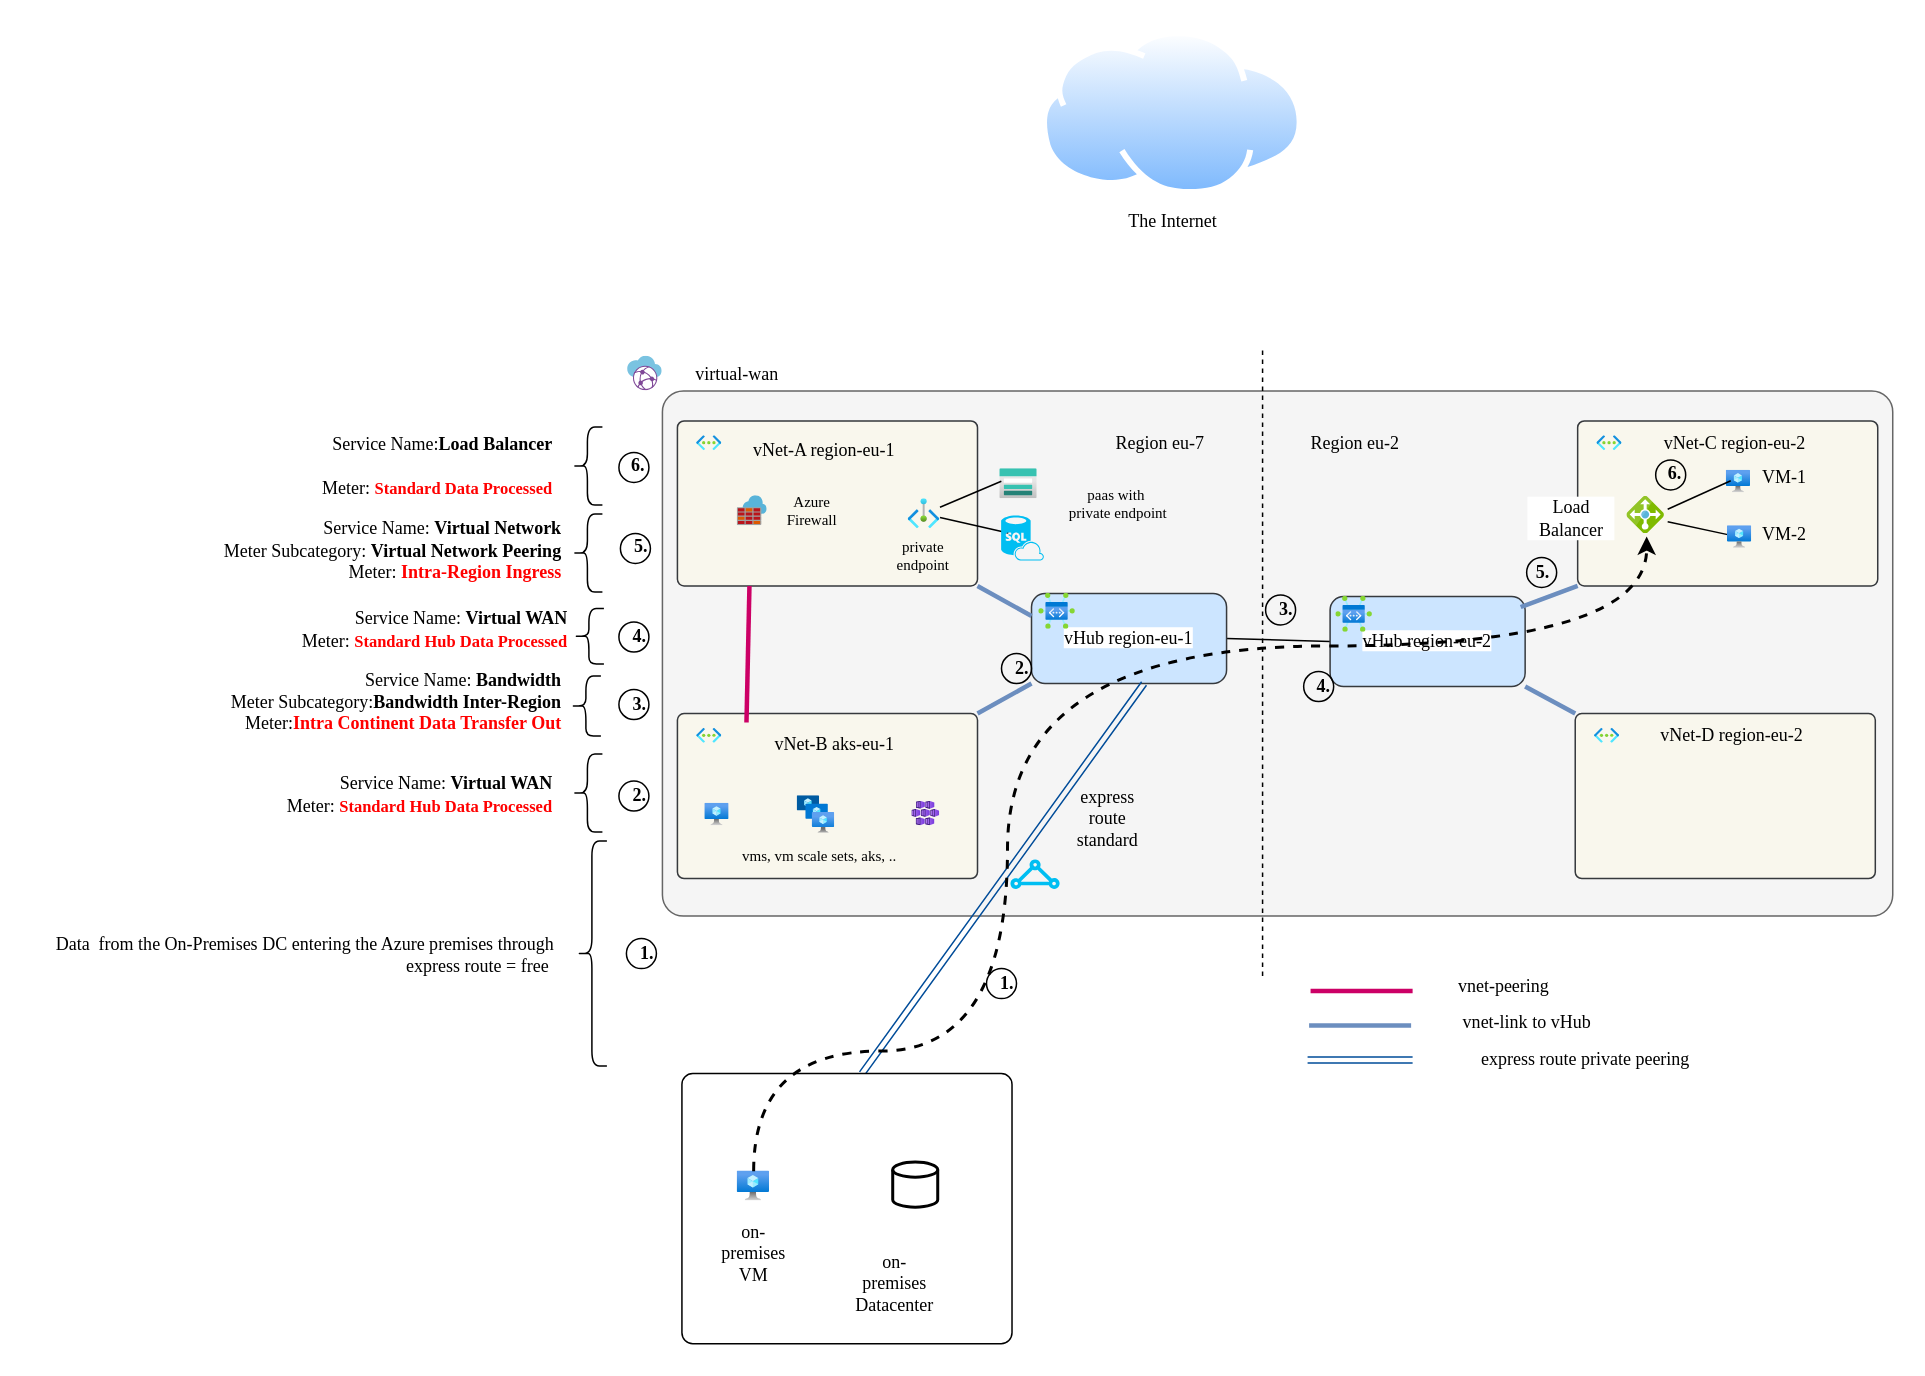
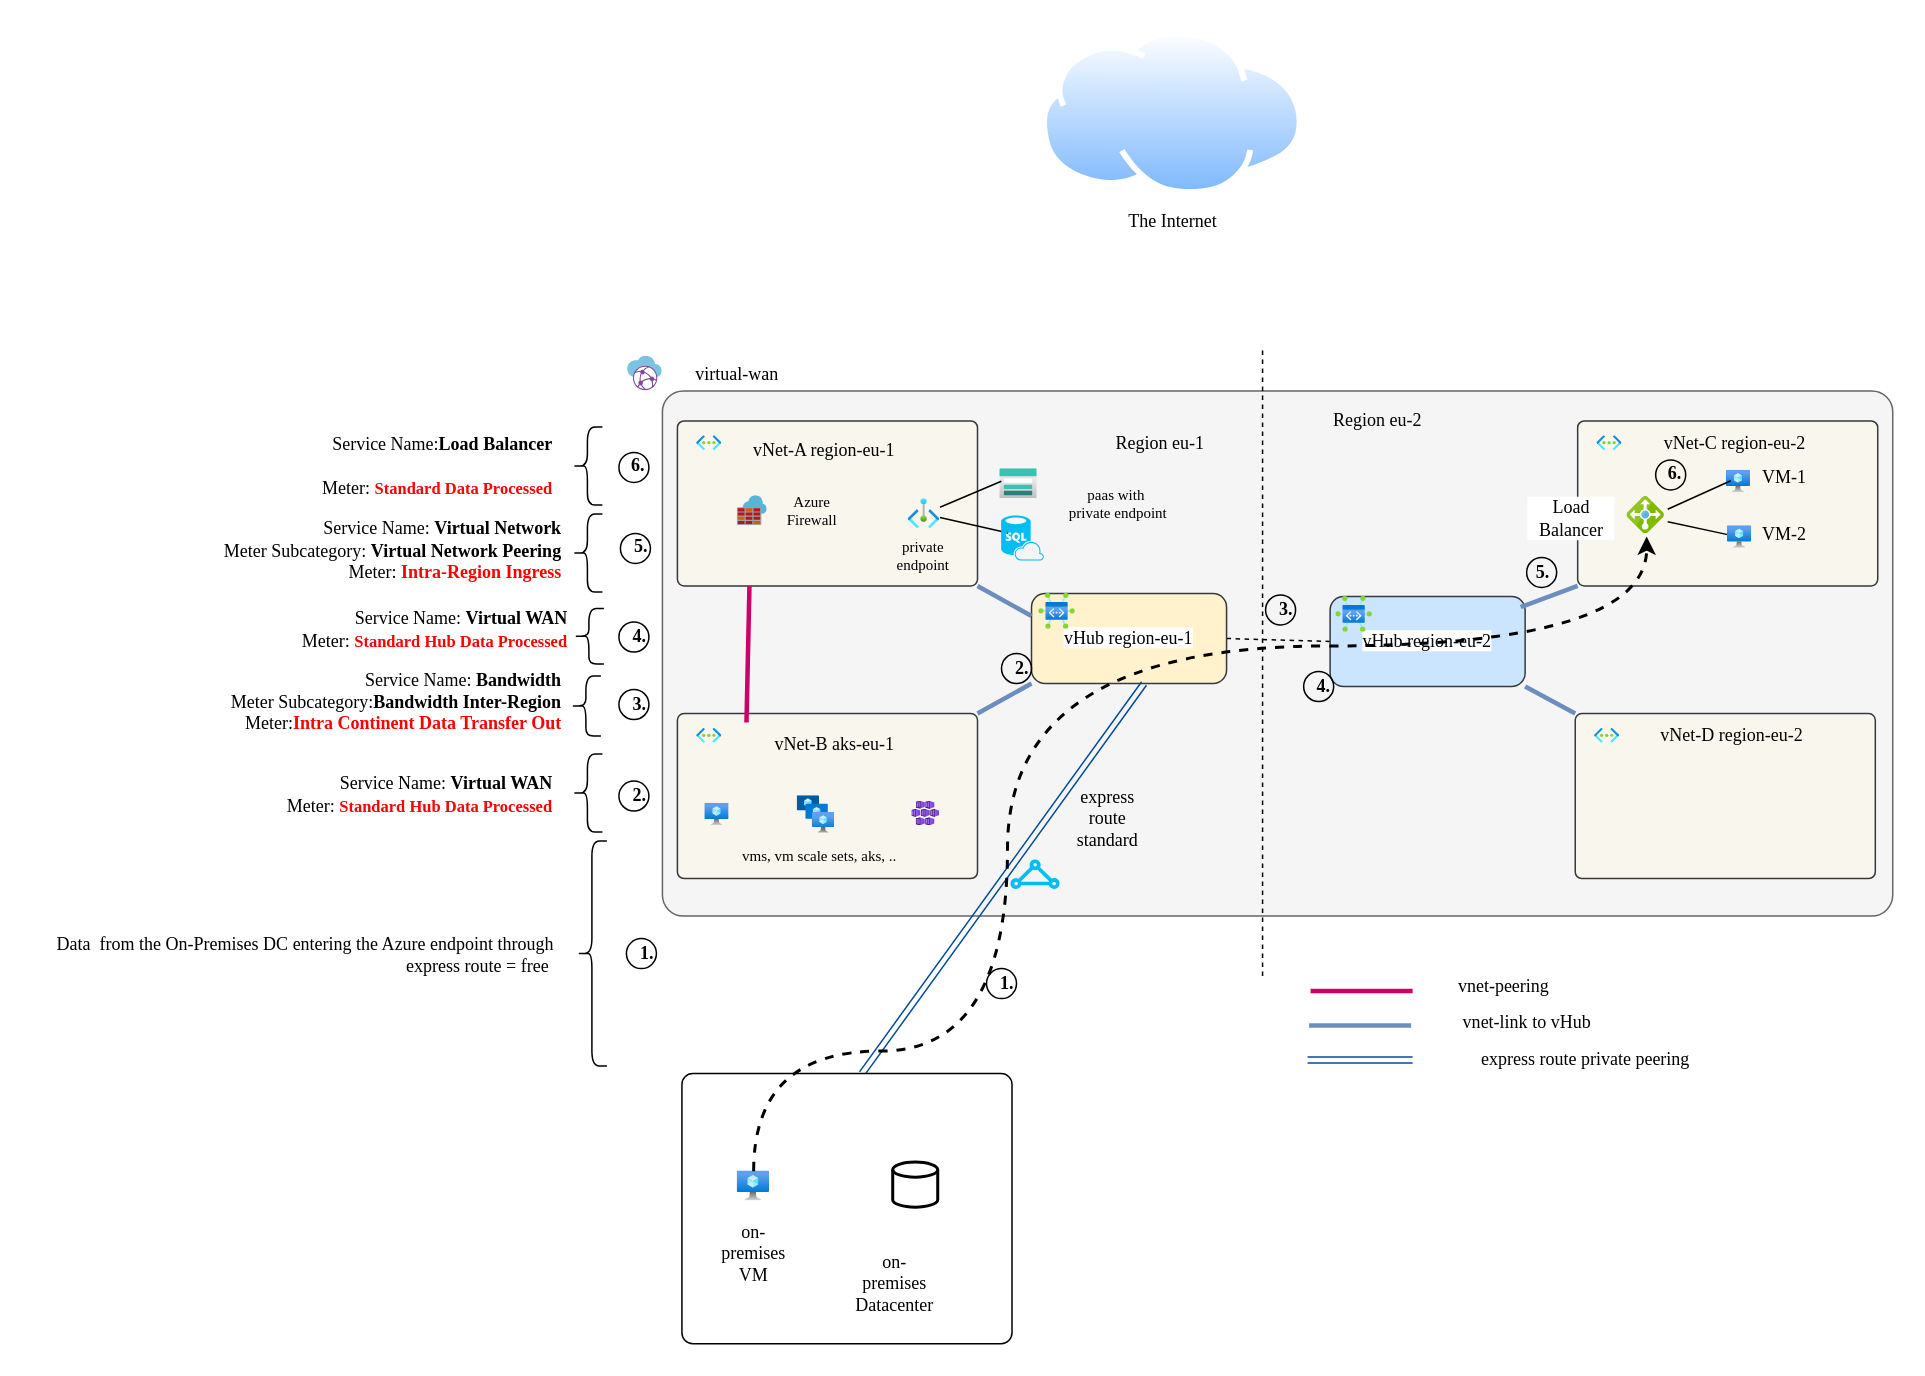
node "Region eu-7": label "Region eu-7" -> "Region eu-1"
node "Region eu-2": moved (1356, 443) -> (1378, 421)
node "vHub region-eu-1": fillcolor #cce5ff -> #fff2cc
edge "vHub region-eu-1" -- "vHub region-eu-2": style solid -> dashed
node "Data from the On-Premises DC entering the Azure premises through express route = free": label "Data from the On-Premises DC entering the Azure premises through express route = free" -> "Data from the On-Premises DC entering the Azure endpoint through express route = free"
